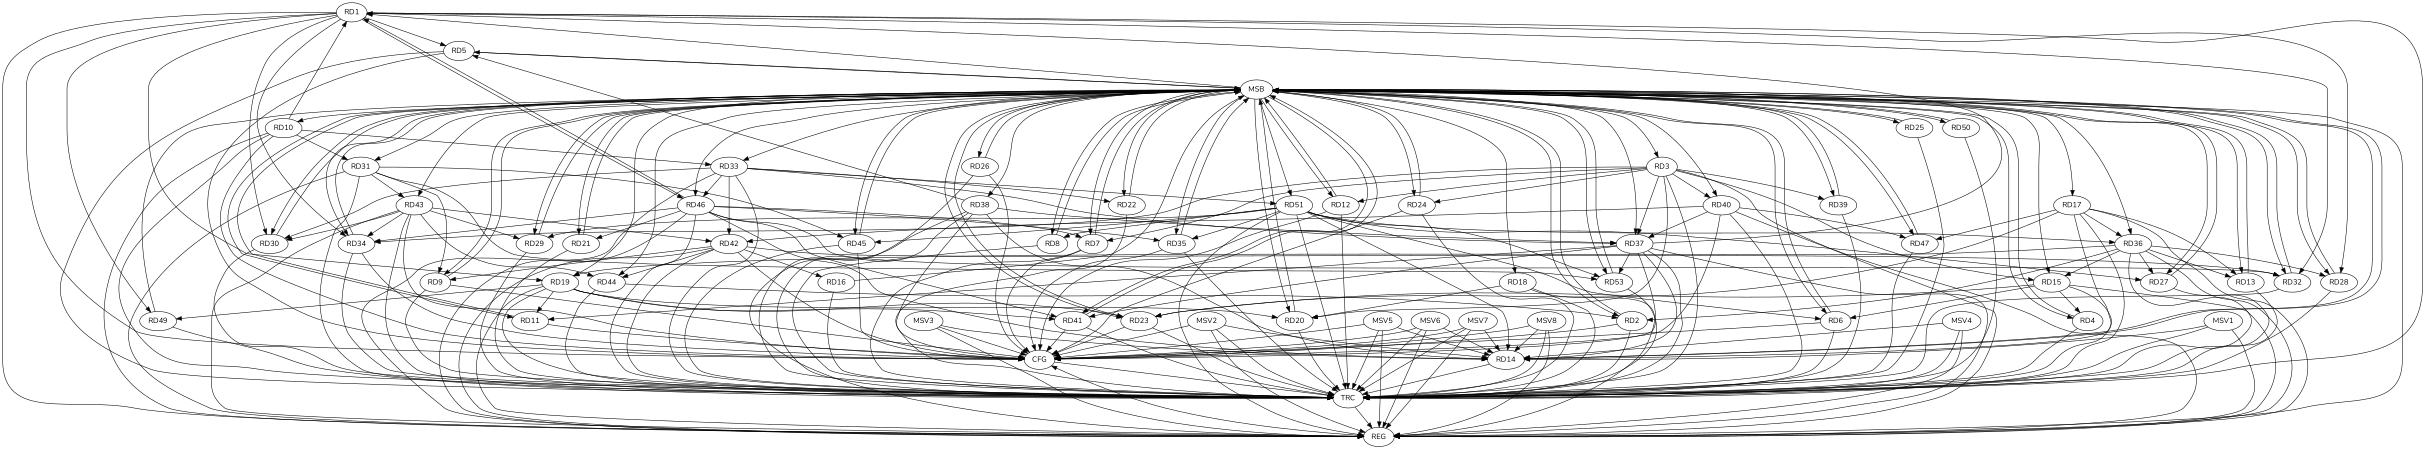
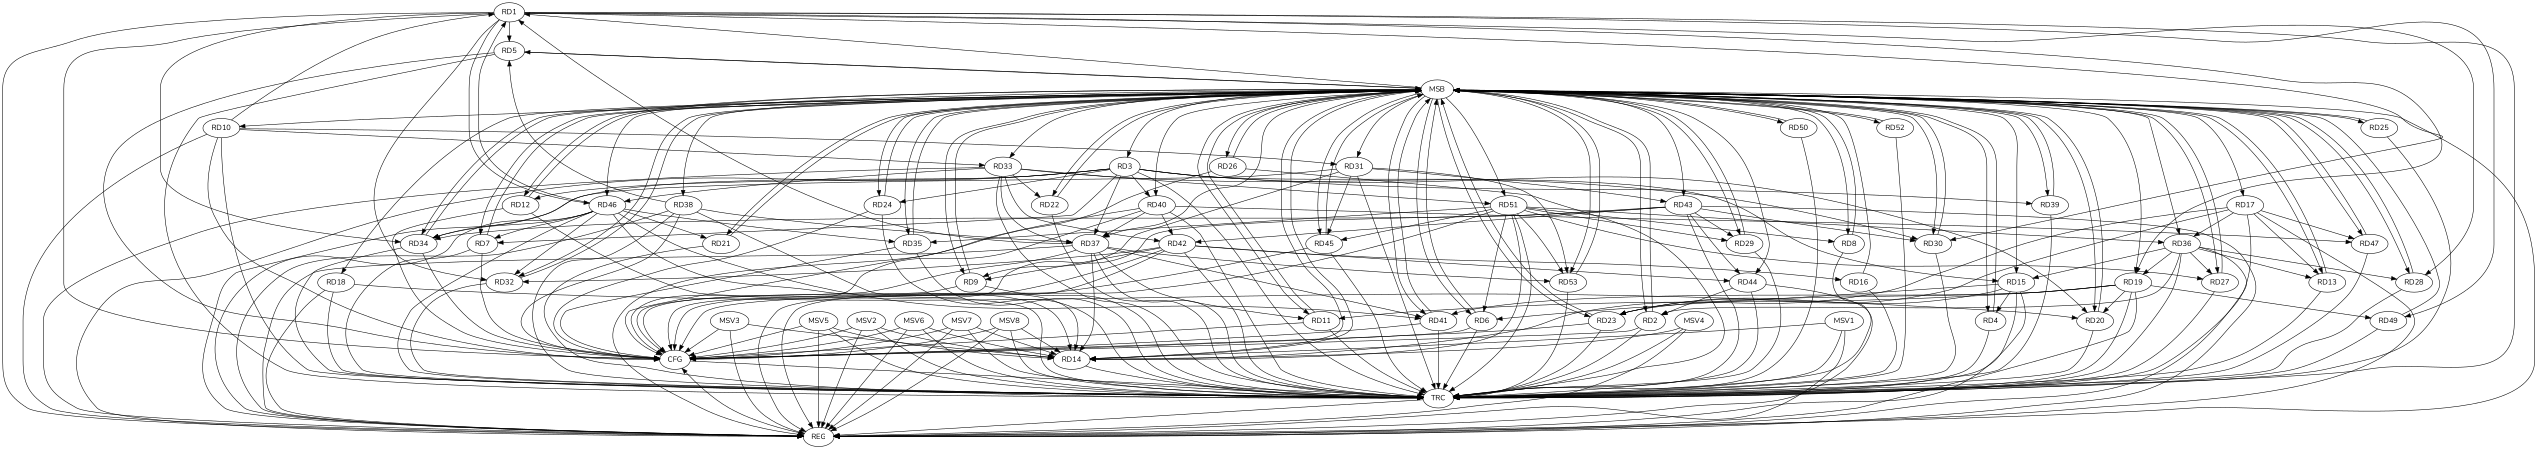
node "RD52": added
edge "RD11" -> "TRC": added
edge "RD44" -> "REG": added
